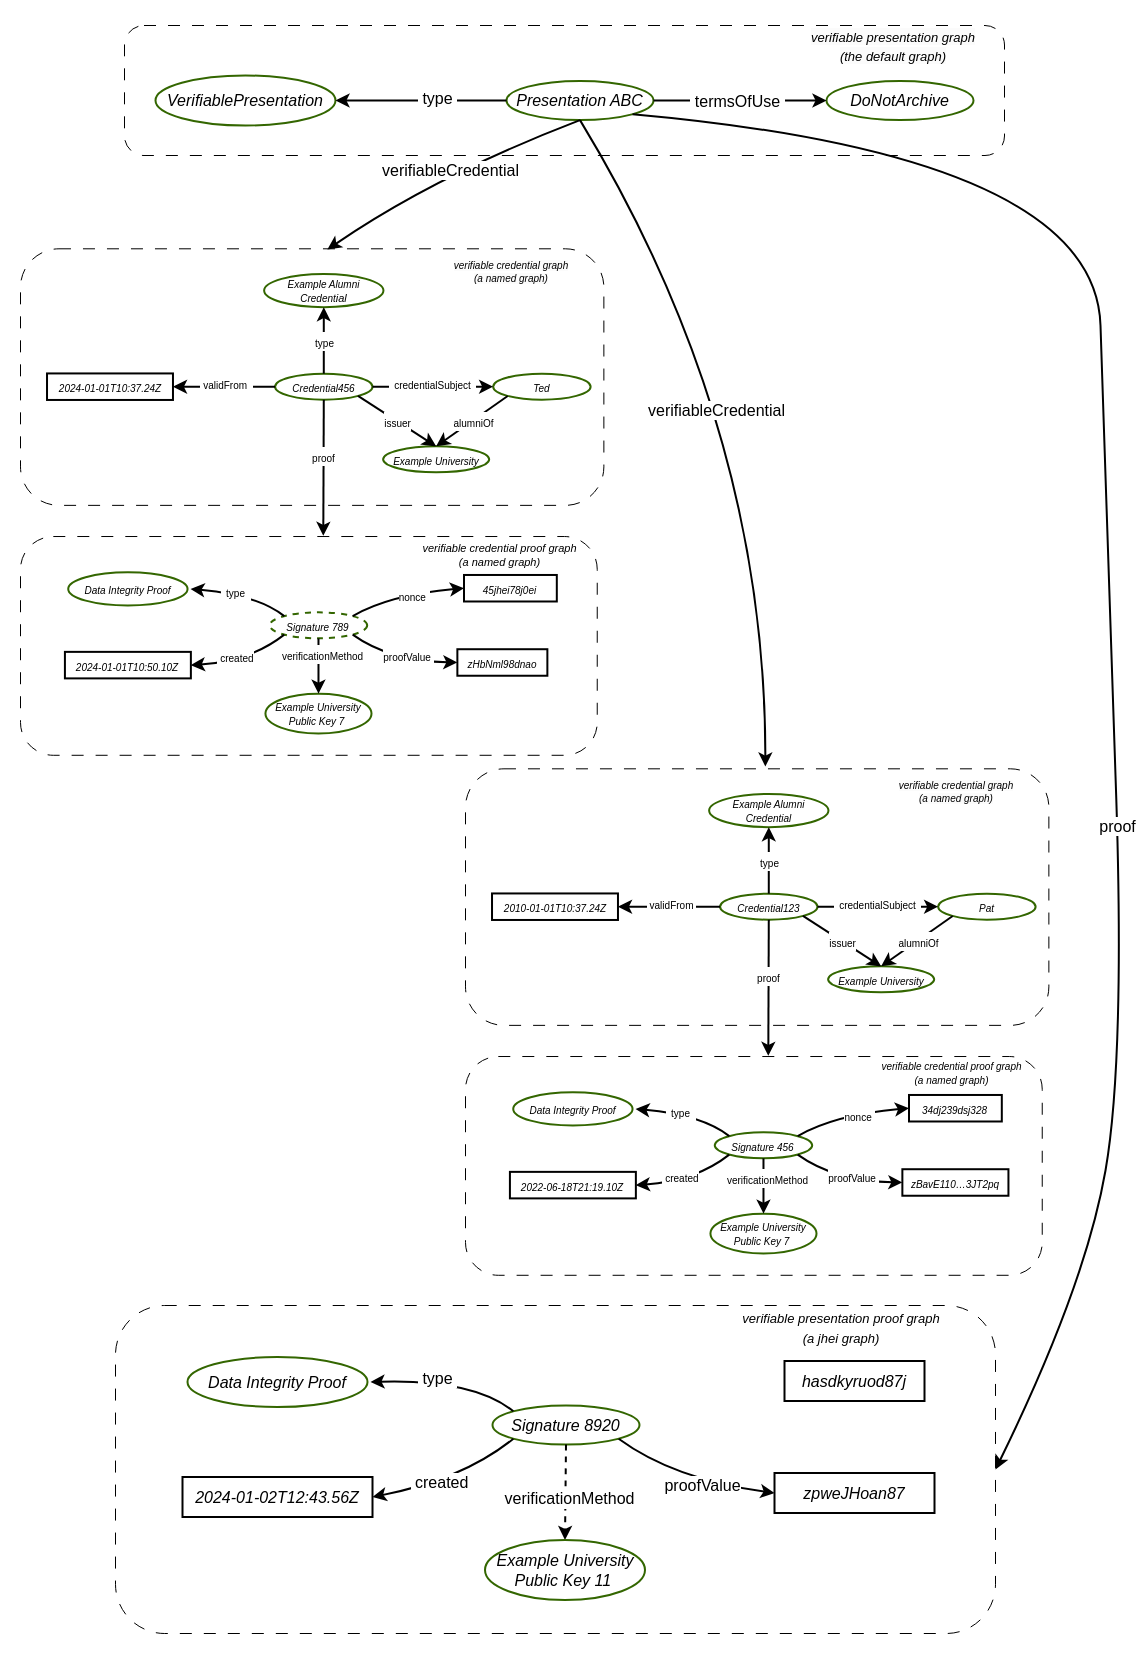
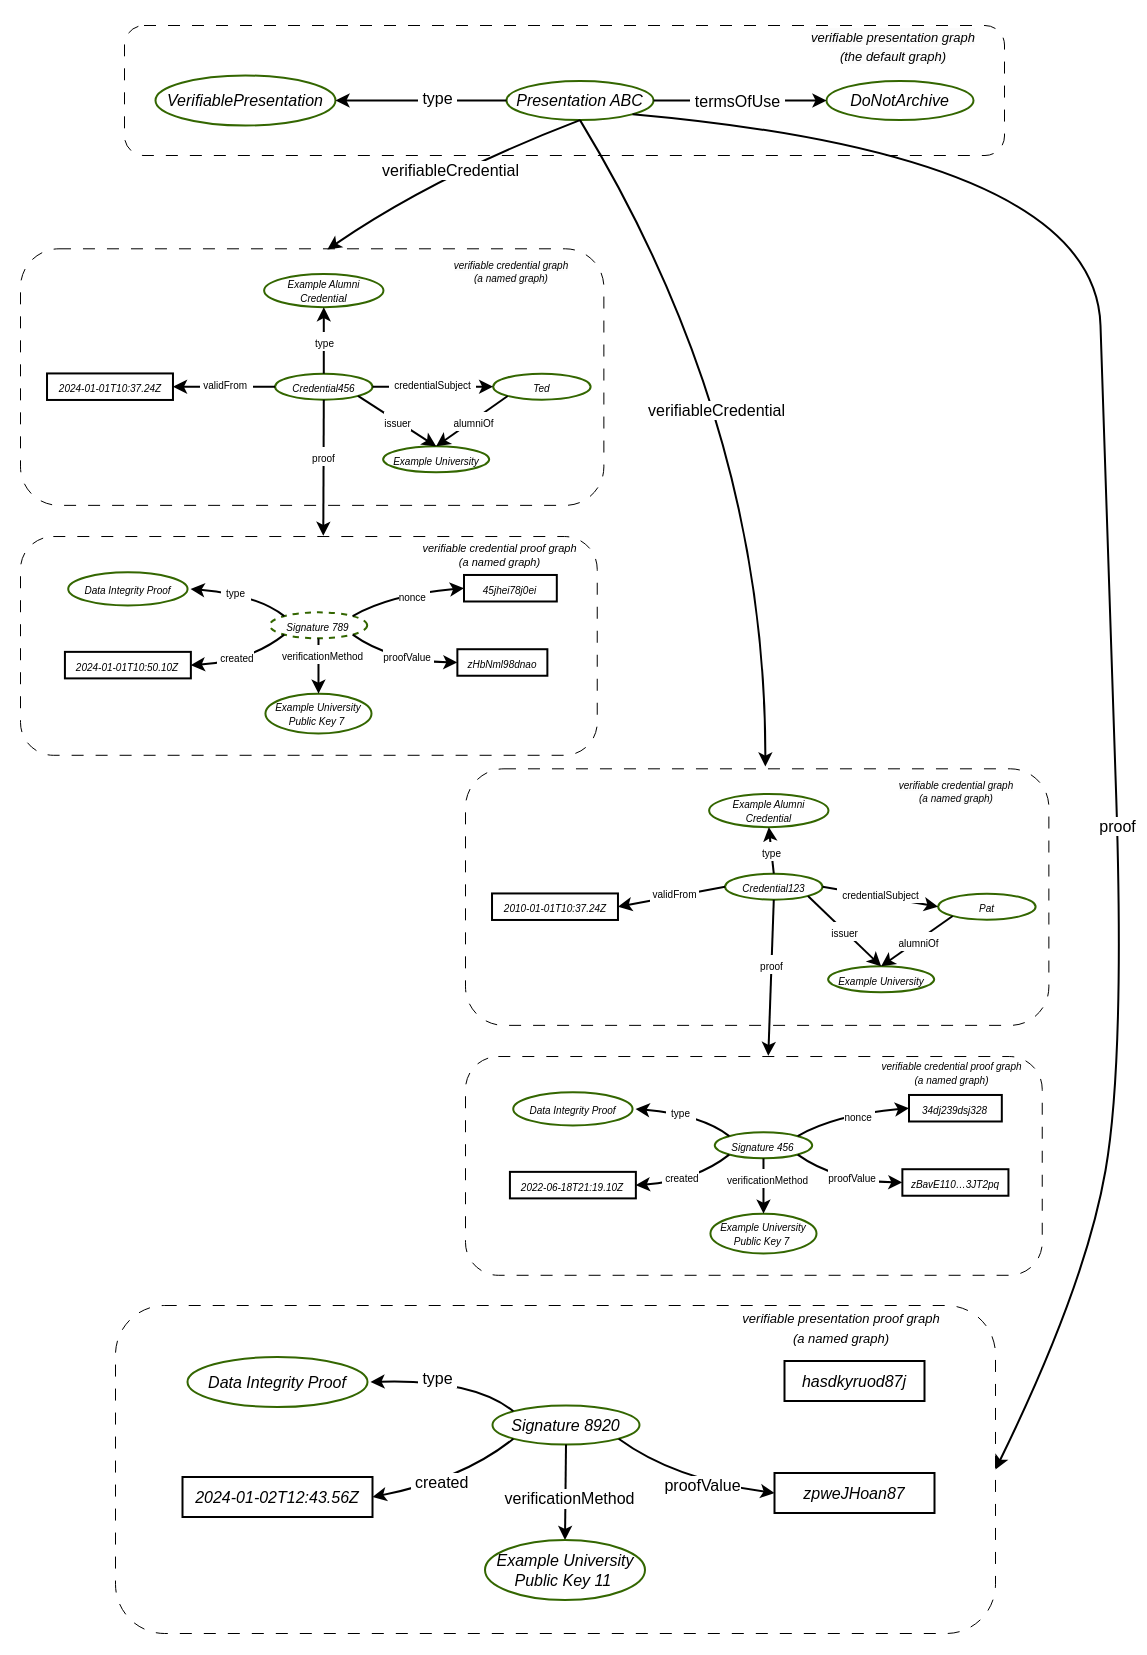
node "Credential123": moved (769, 907) -> (774, 887)
node "verifiable presentation proof graph (a jhei graph)": label "verifiable presentation proof graph (a jhei graph)" -> "verifiable presentation proof graph (a named graph)"
edge "Signature 8920" -> "Example University Public Key 11": style dashed -> solid
